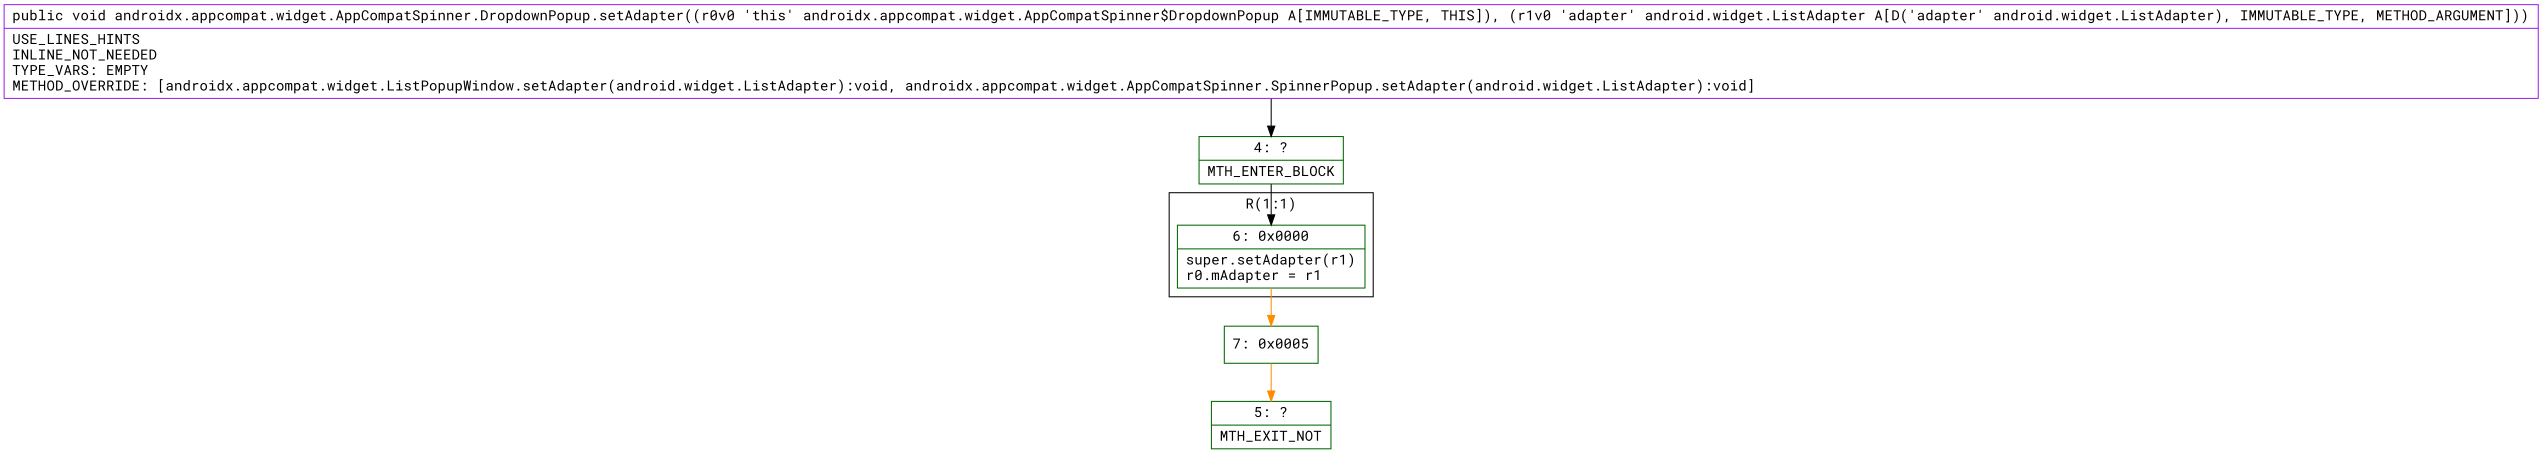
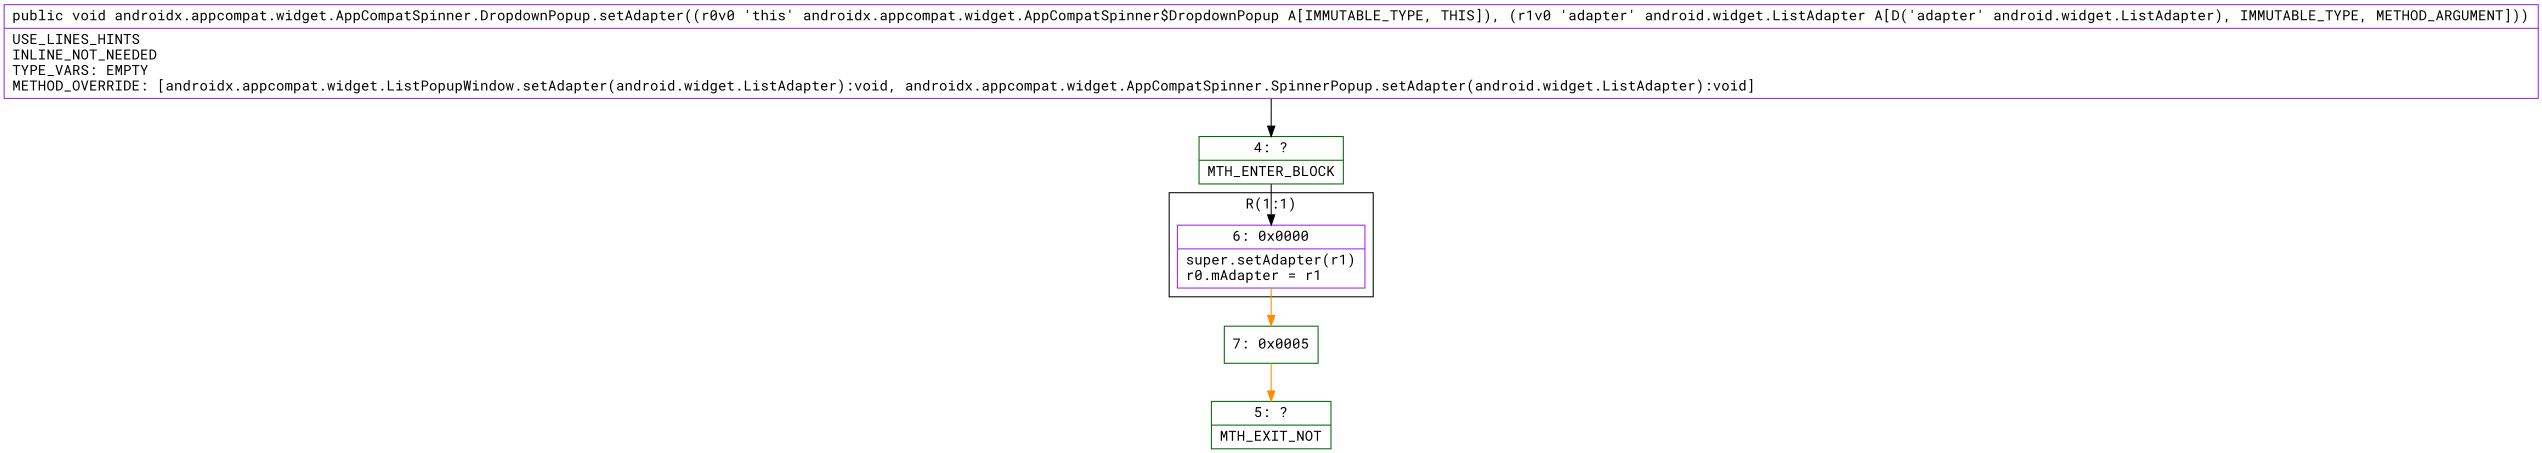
node "6: 0x0000": color darkgreen -> purple
